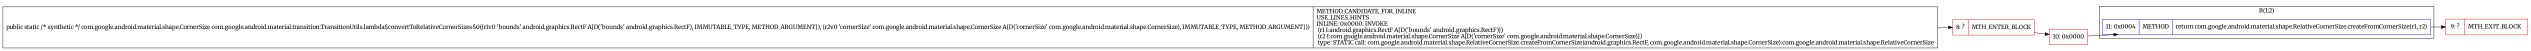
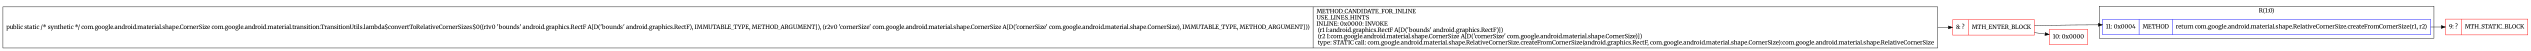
cluster "R(1:2)": label "R(1:2)" -> "R(1:0)"
node "9: ?": text "MTH_EXIT_BLOCK" -> "MTH_STATIC_BLOCK"
edge "10: 0x0000" -> "11: 0x0004": now "8: ?" -> "11: 0x0004"
